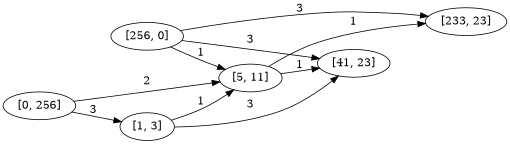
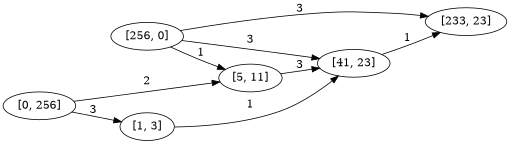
edge "[5, 11]" -> "[233, 23]": now "[41, 23]" -> "[233, 23]"
edge "[5, 11]" -> "[41, 23]": label "1" -> "3"
edge "[1, 3]" -> "[41, 23]": label "3" -> "1"
edge "[1, 3]" -> "[5, 11]": removed, label "1"
